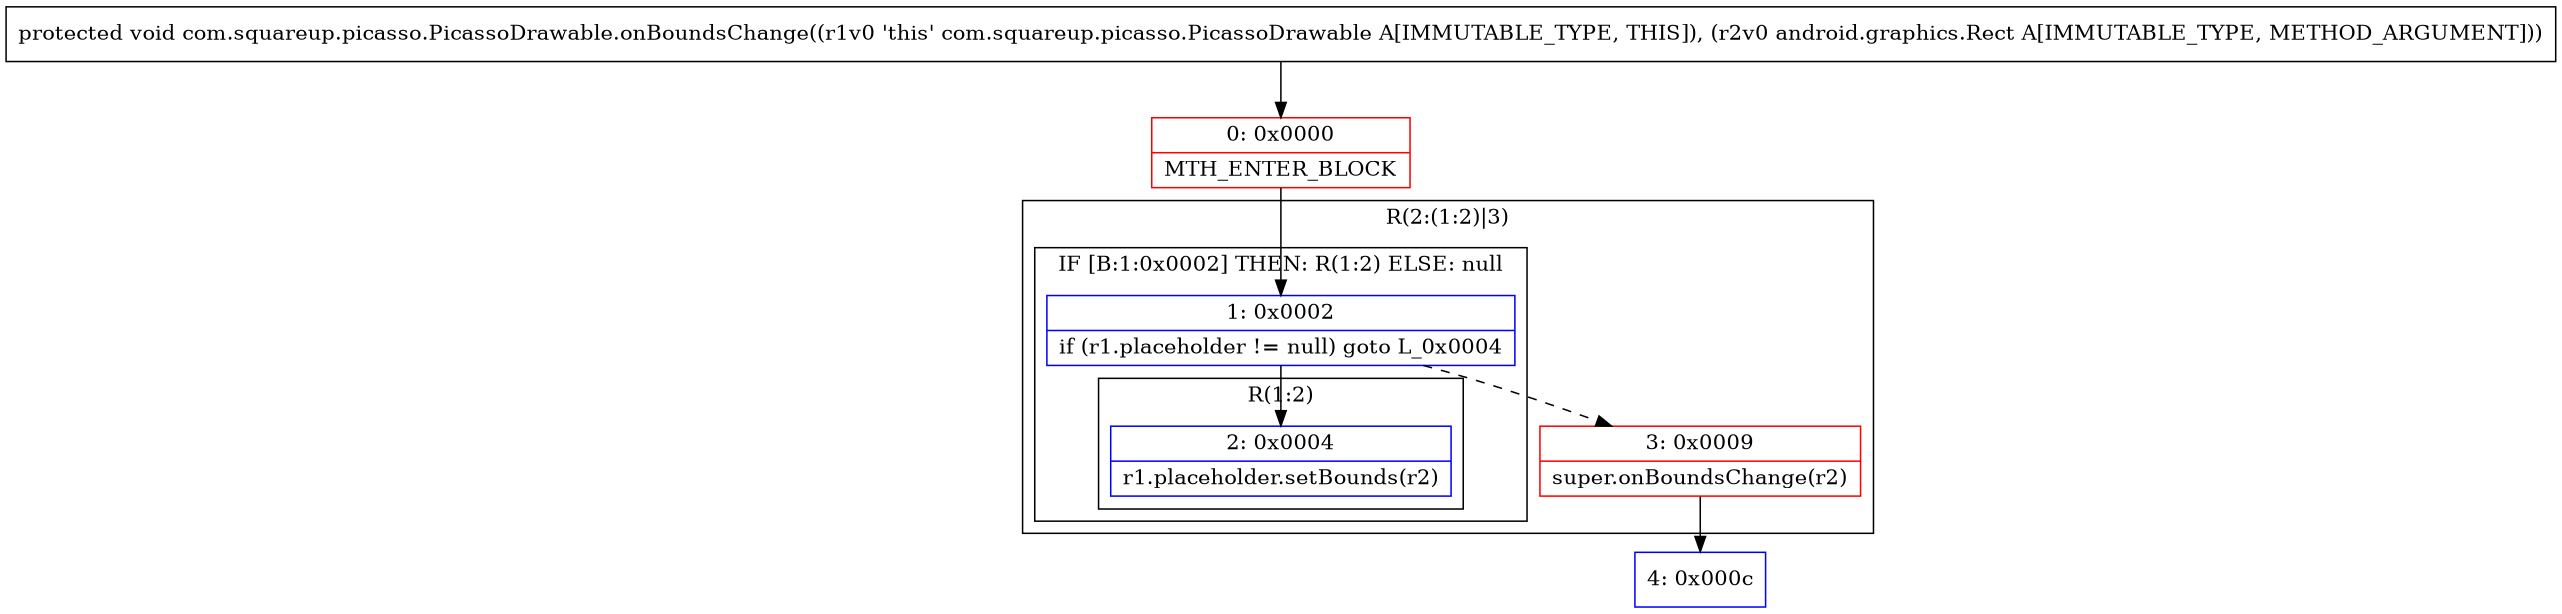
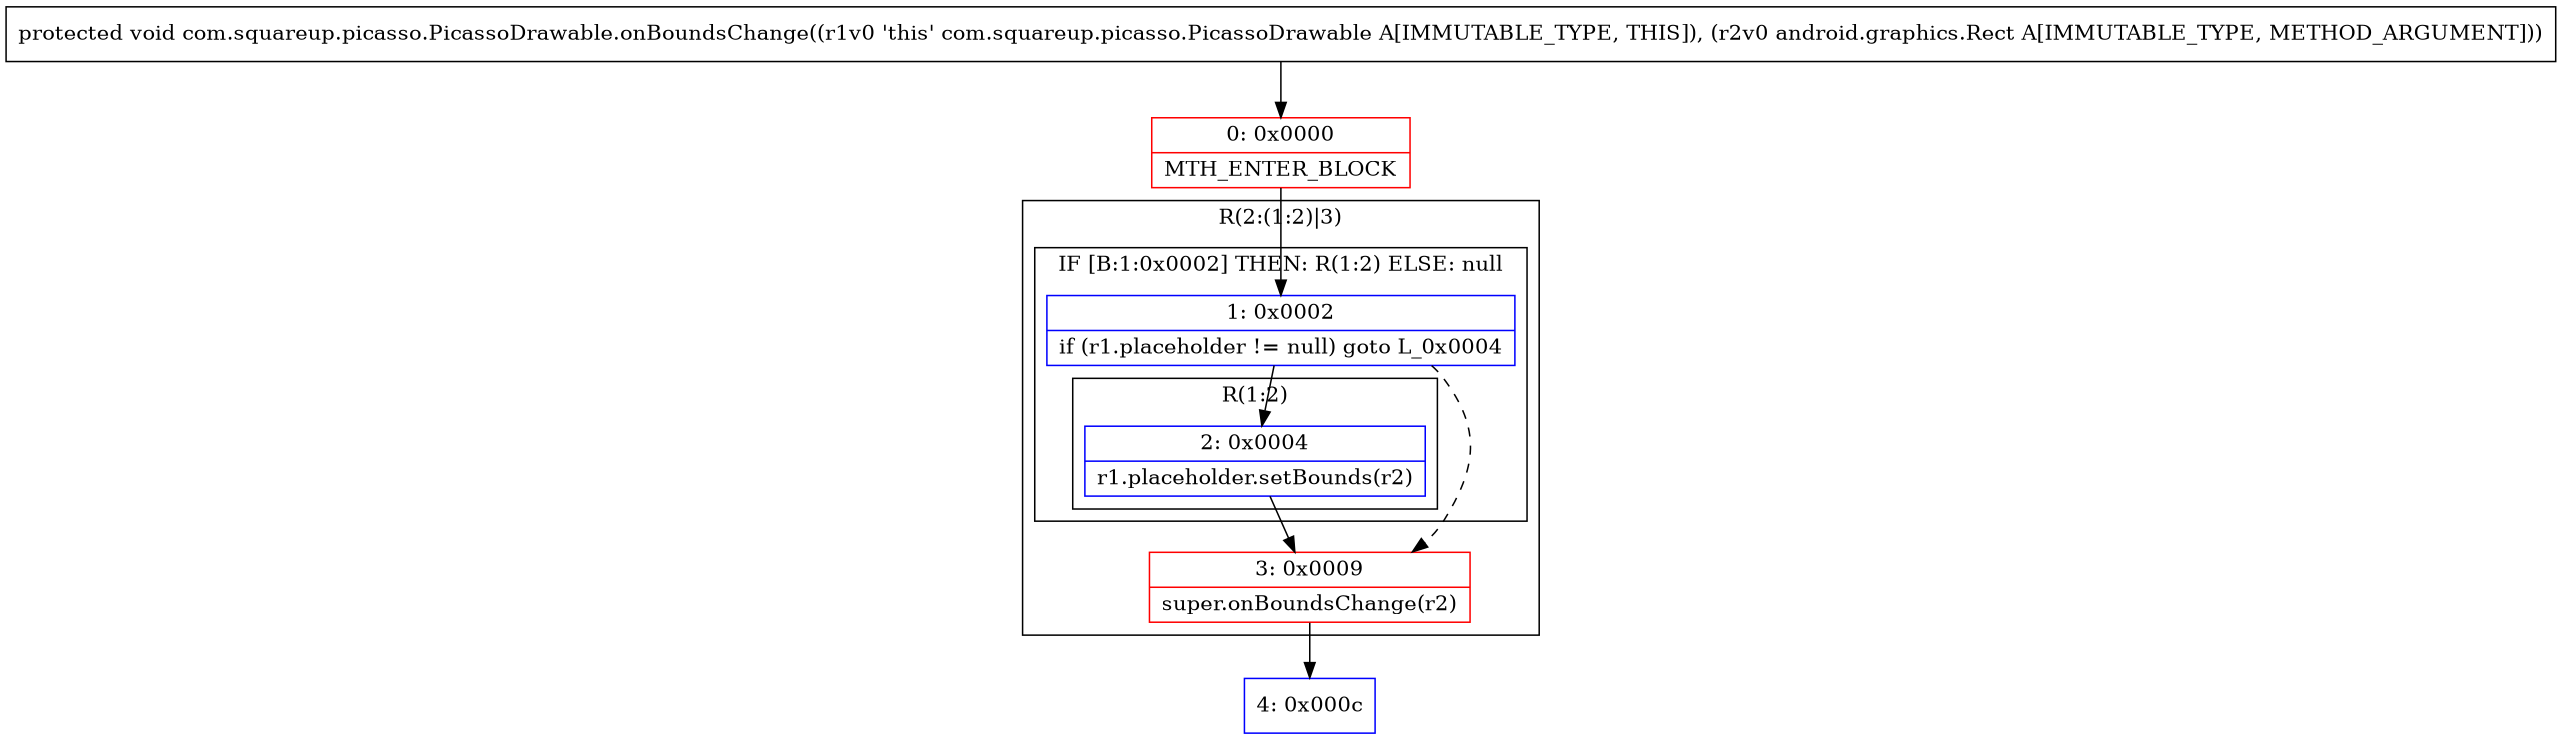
edge "2: 0x0004" -> "3: 0x0009": added
